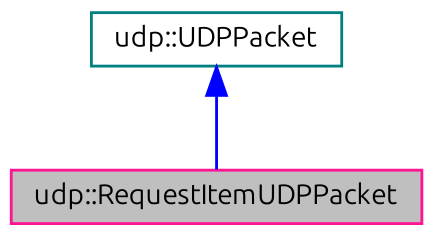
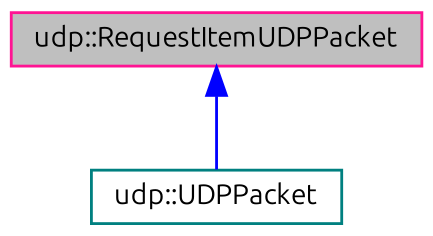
edge "udp::RequestItemUDPPacket" -> "udp::UDPPacket": reversed
